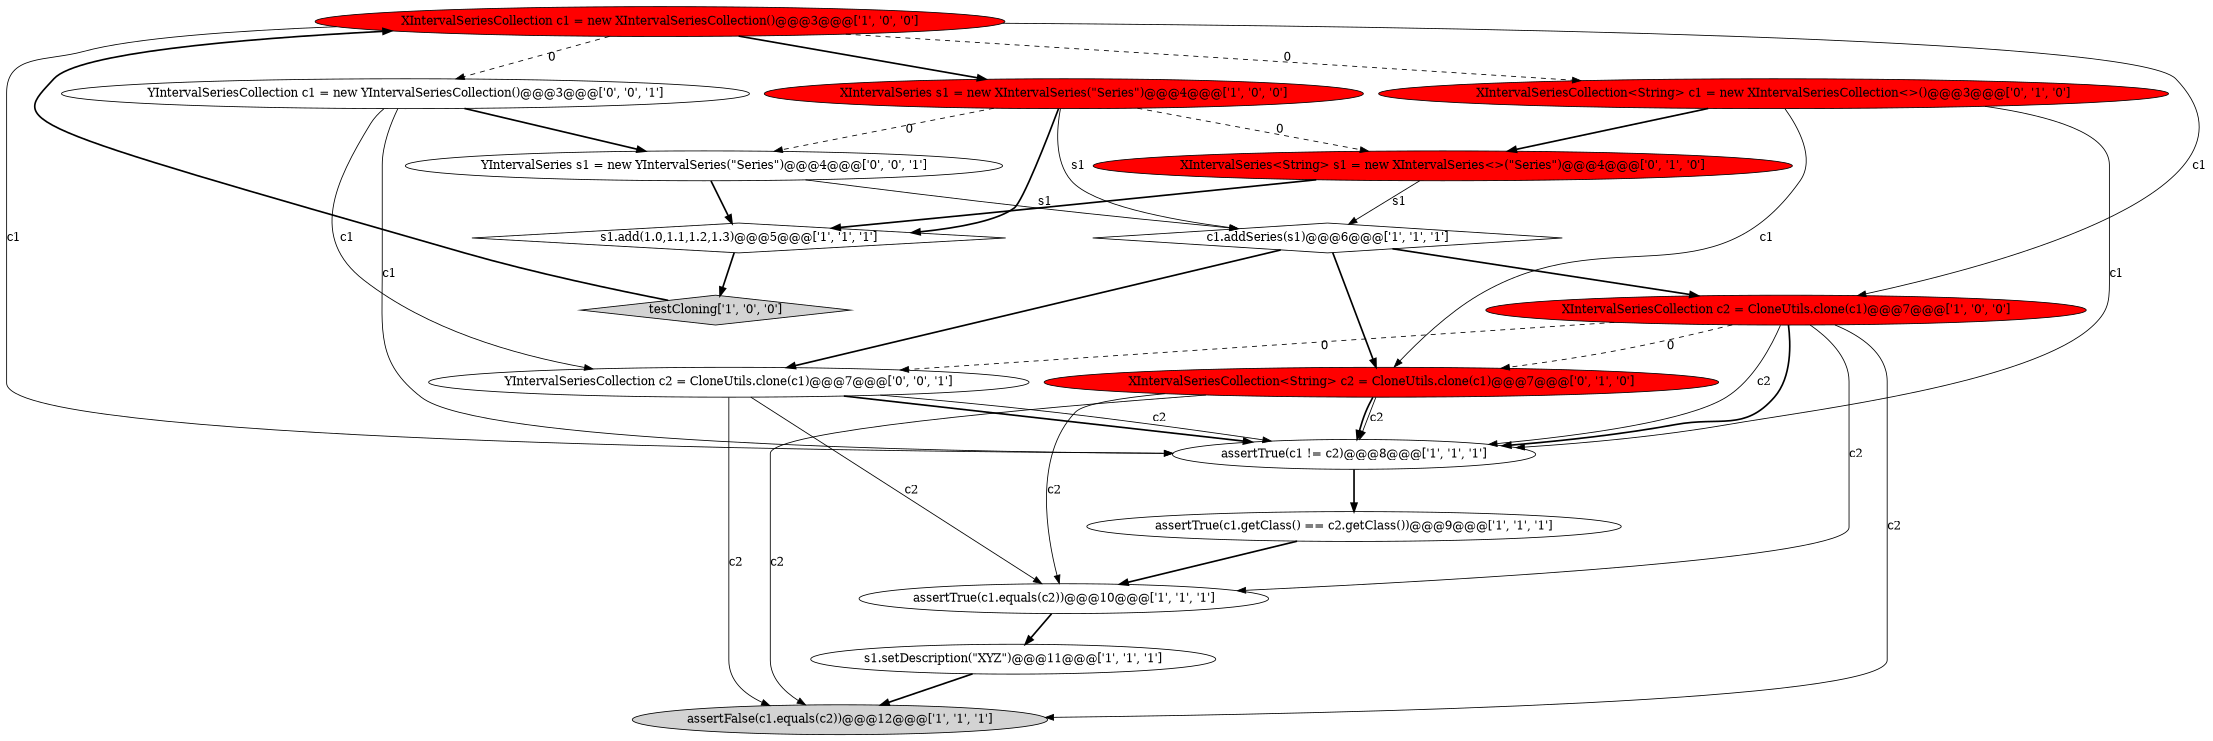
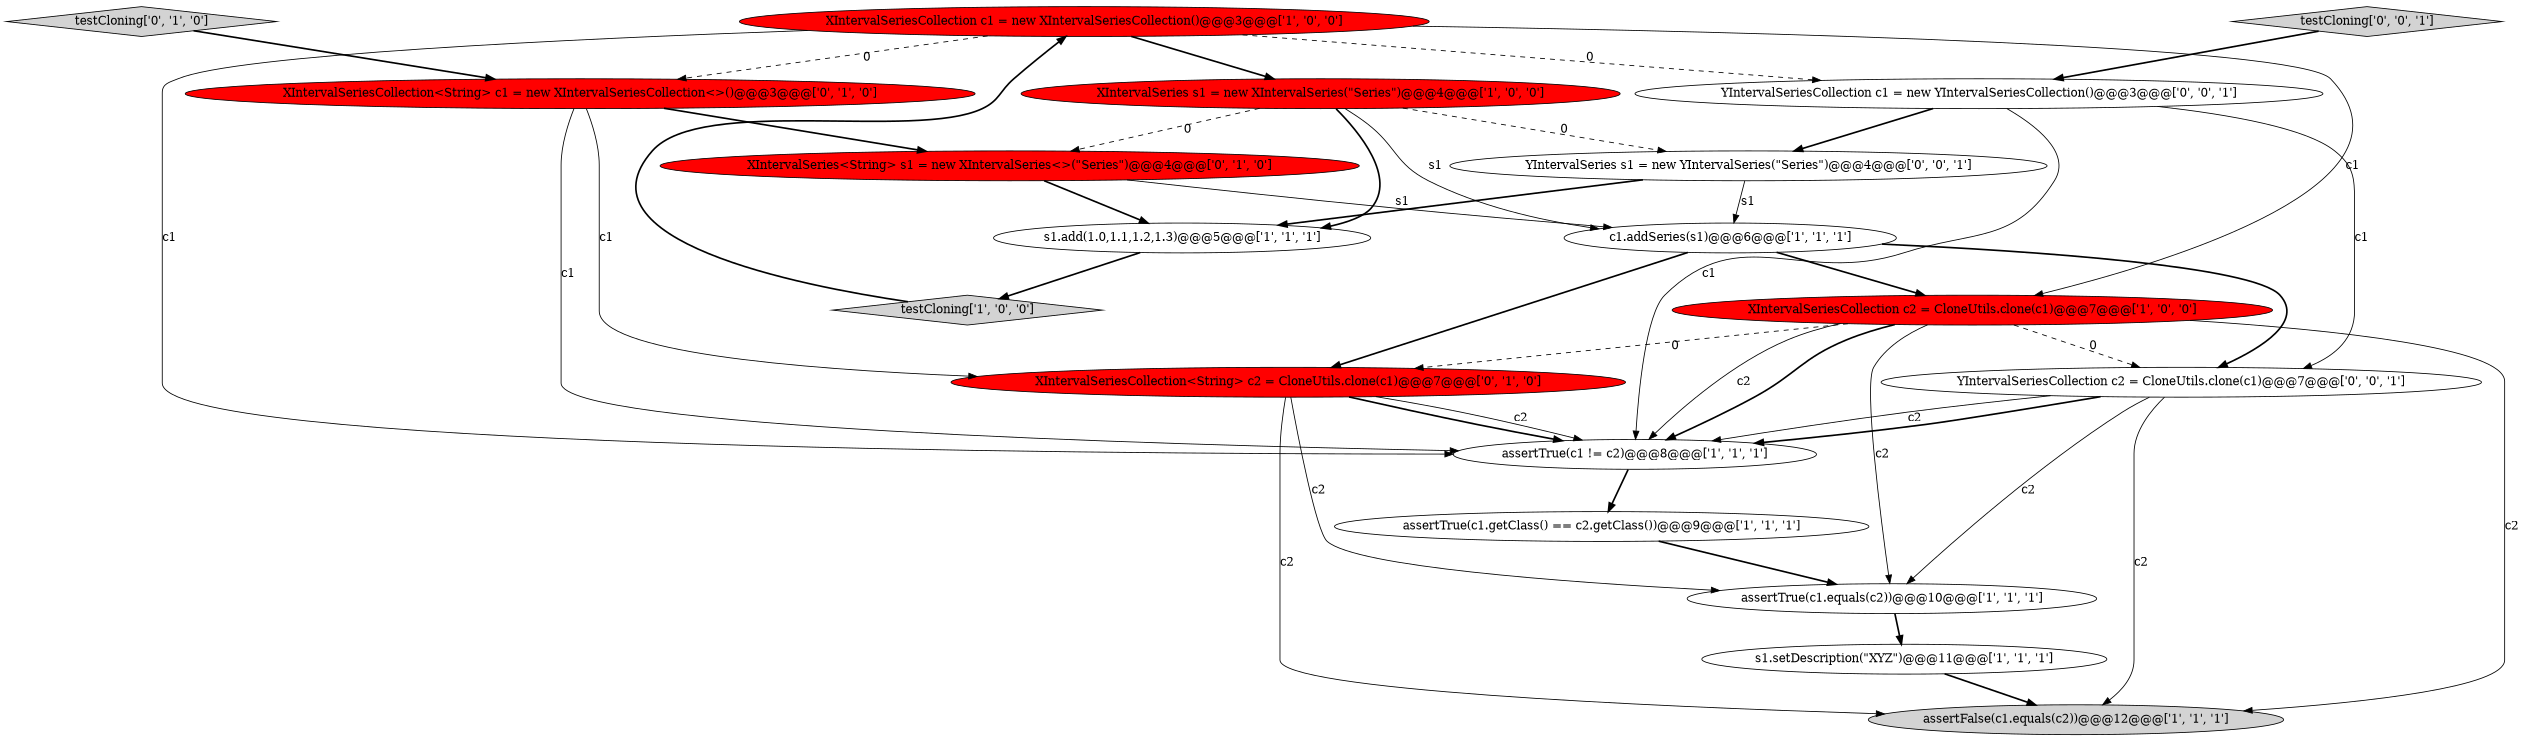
node "testCloning['0', '1', '0']": added
node "testCloning['0', '0', '1']": added
node "s1.add(1.0,1.1,1.2,1.3)@@@5@@@['1', '1', '1']": shape diamond -> ellipse
node "c1.addSeries(s1)@@@6@@@['1', '1', '1']": shape diamond -> ellipse
